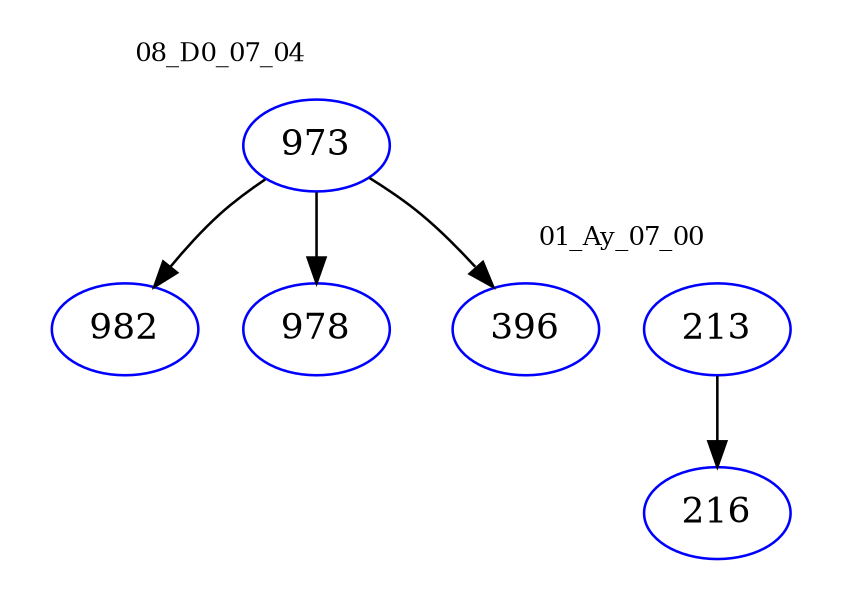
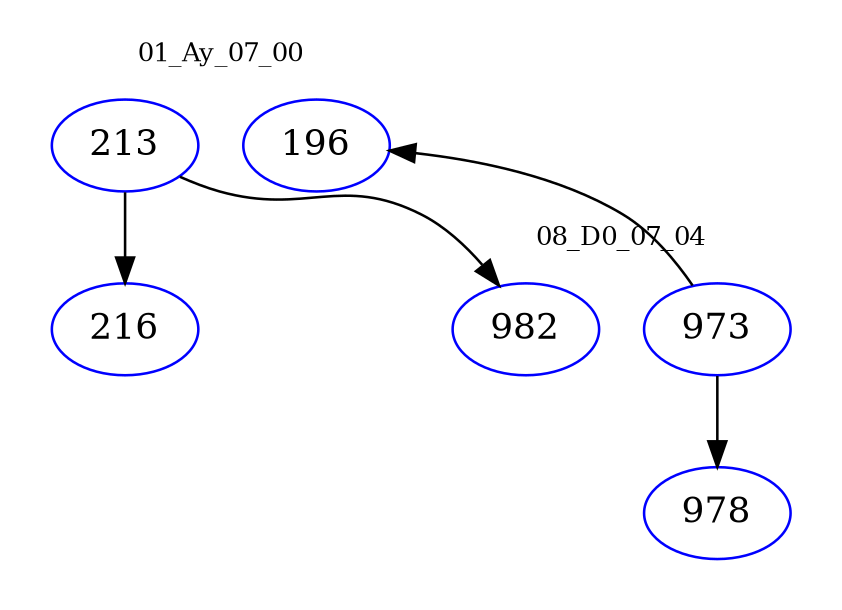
edge "973" -> "982": now "213" -> "982"
node "396": label "396" -> "196"
